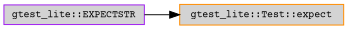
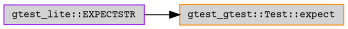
node "gtest_lite::Test::expect": label "gtest_lite::Test::expect" -> "gtest_gtest::Test::expect"
